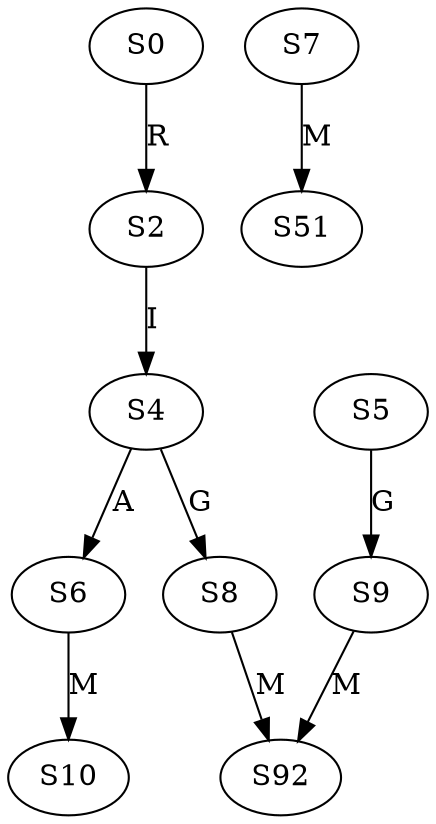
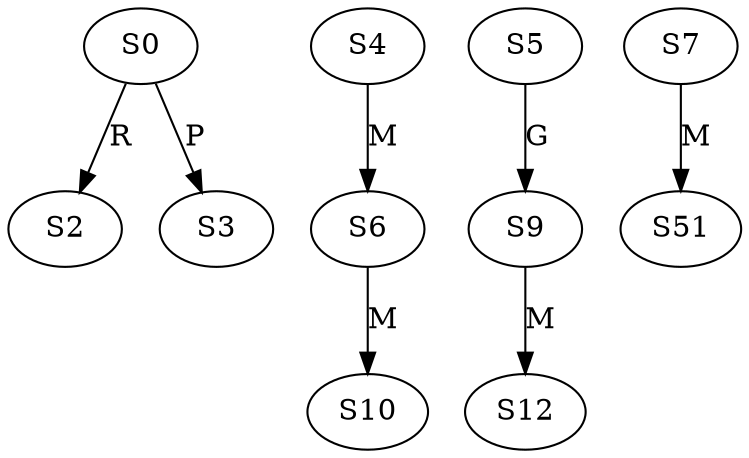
node "S3": added
edge "S2" -> "S4": removed, label "I"
edge "S4" -> "S6": label "A" -> "M"
node "S8": removed
node "S92": label "S92" -> "S12"
